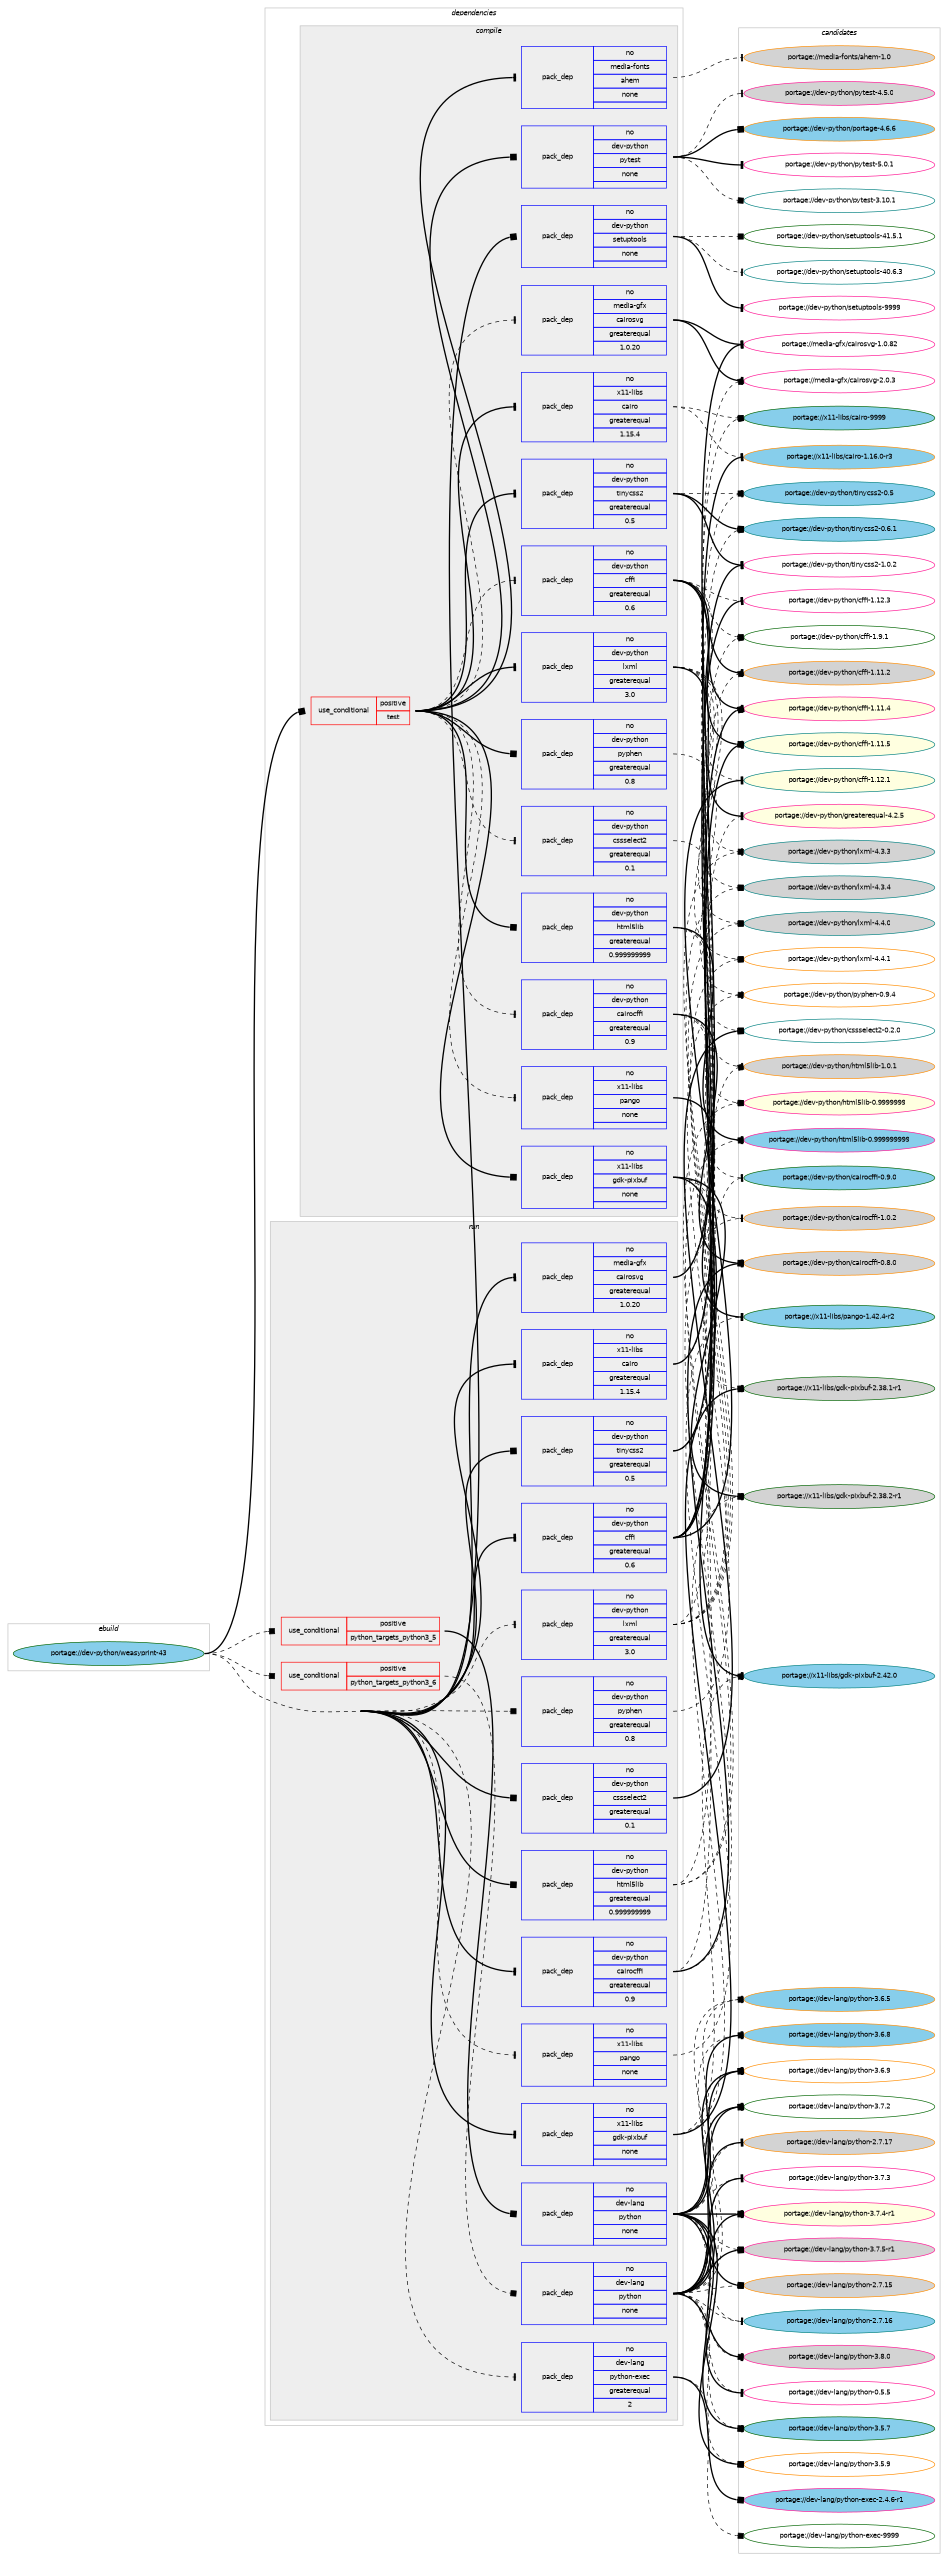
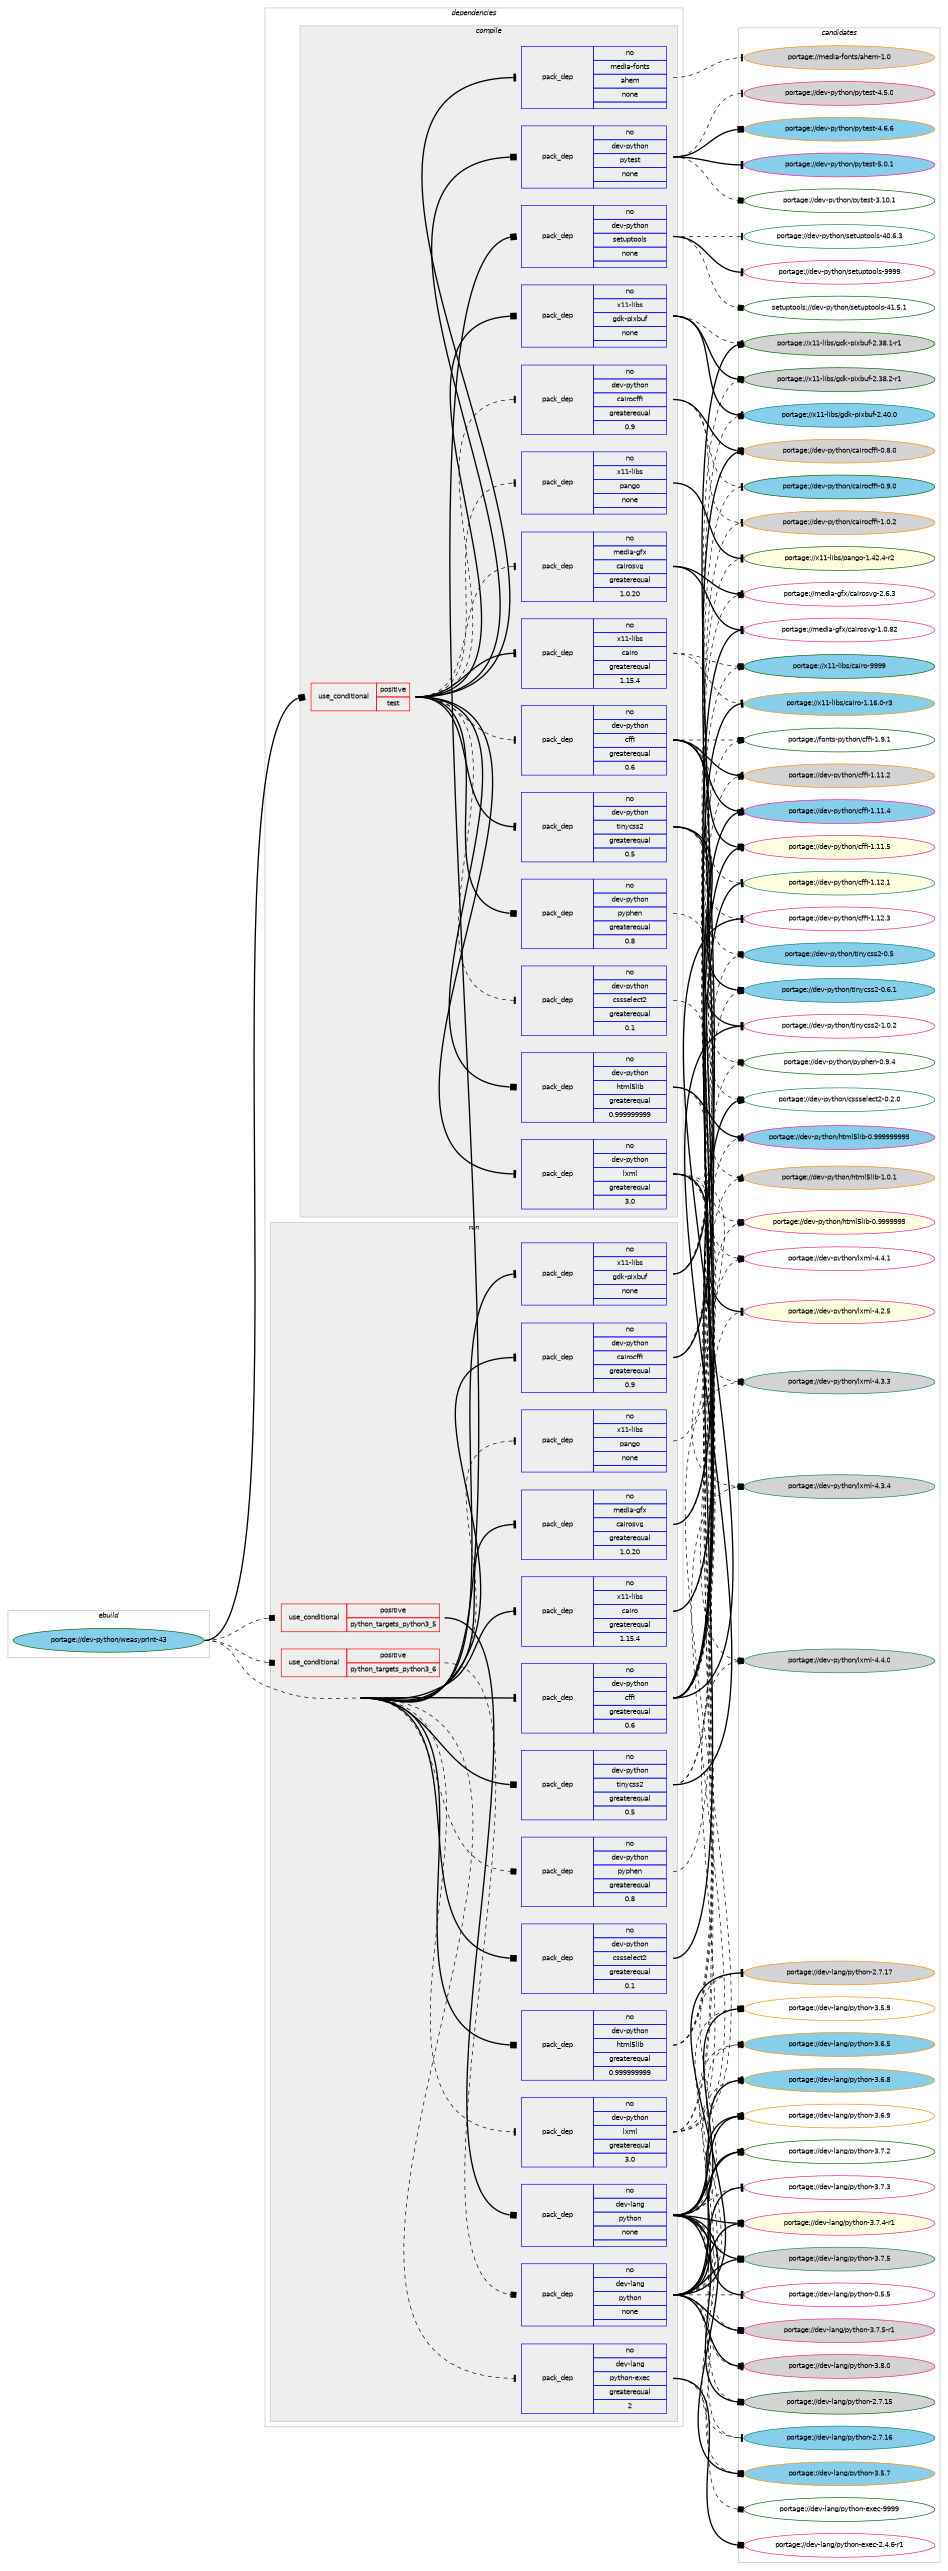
node "portage://dev-python/portage-4.6.6": label "portage://dev-python/portage-4.6.6" -> "portage://dev-python/pytest-4.6.6"
node "portage://dev-python/pytest-5.0.1": fillcolor white -> skyblue
node "portage://dev-python/pytest-3.10.1": color teal -> darkgreen
node "portage://dev-python/setuptools-41.5.1": label "portage://dev-python/setuptools-41.5.1" -> "setuptools://dev-python/setuptools-41.5.1"
node "portage://media-gfx/cairosvg-2.0.3": label "portage://media-gfx/cairosvg-2.0.3" -> "portage://media-gfx/cairosvg-2.6.3"
node "portage://dev-python/cffi-1.9.1": label "portage://dev-python/cffi-1.9.1" -> "portage://fonts-python/cffi-1.9.1"
node "portage://dev-python/cffi-1.11.4": fillcolor lightyellow -> skyblue
node "portage://dev-python/cffi-1.11.5": color teal -> deeppink
node "portage://dev-python/greaterequal-4.2.5": label "portage://dev-python/greaterequal-4.2.5" -> "portage://dev-python/lxml-4.2.5"
node "portage://dev-python/lxml-4.4.1": color darkorange -> deeppink
node "portage://dev-python/pyphen-0.9.4": color darkorange -> darkgreen
node "portage://x11-libs/pango-1.42.4-r2": fillcolor skyblue -> lightyellow
node "portage://x11-libs/gdk-pixbuf-2.42.0": label "portage://x11-libs/gdk-pixbuf-2.42.0" -> "portage://x11-libs/gdk-pixbuf-2.40.0"
node "portage://dev-lang/python-3.7.5": added
node "portage://dev-lang/python-2.7.15": color darkorange -> darkgreen
node "portage://dev-lang/python-3.5.7": color darkgreen -> darkorange
node "portage://dev-lang/python-exec-2.4.6-r1": fillcolor skyblue -> white
